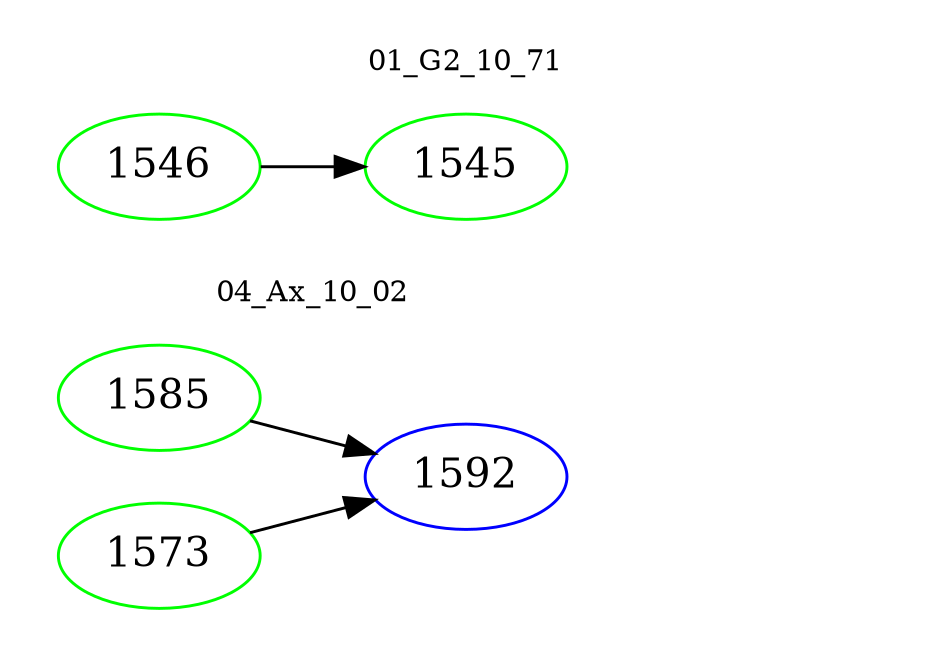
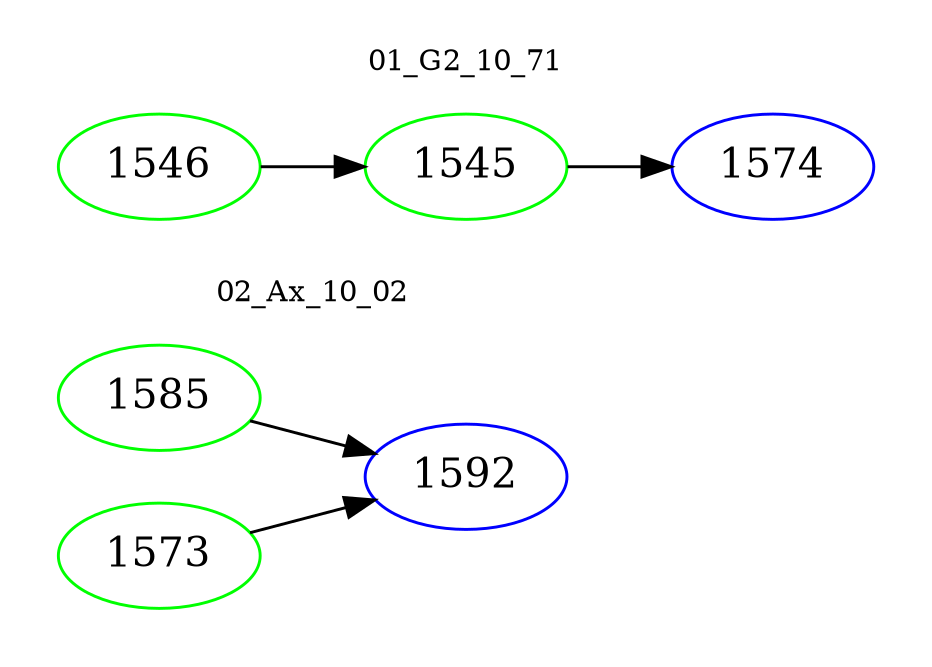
node "1574": added
cluster "04_Ax_10_02": label "04_Ax_10_02" -> "02_Ax_10_02"
